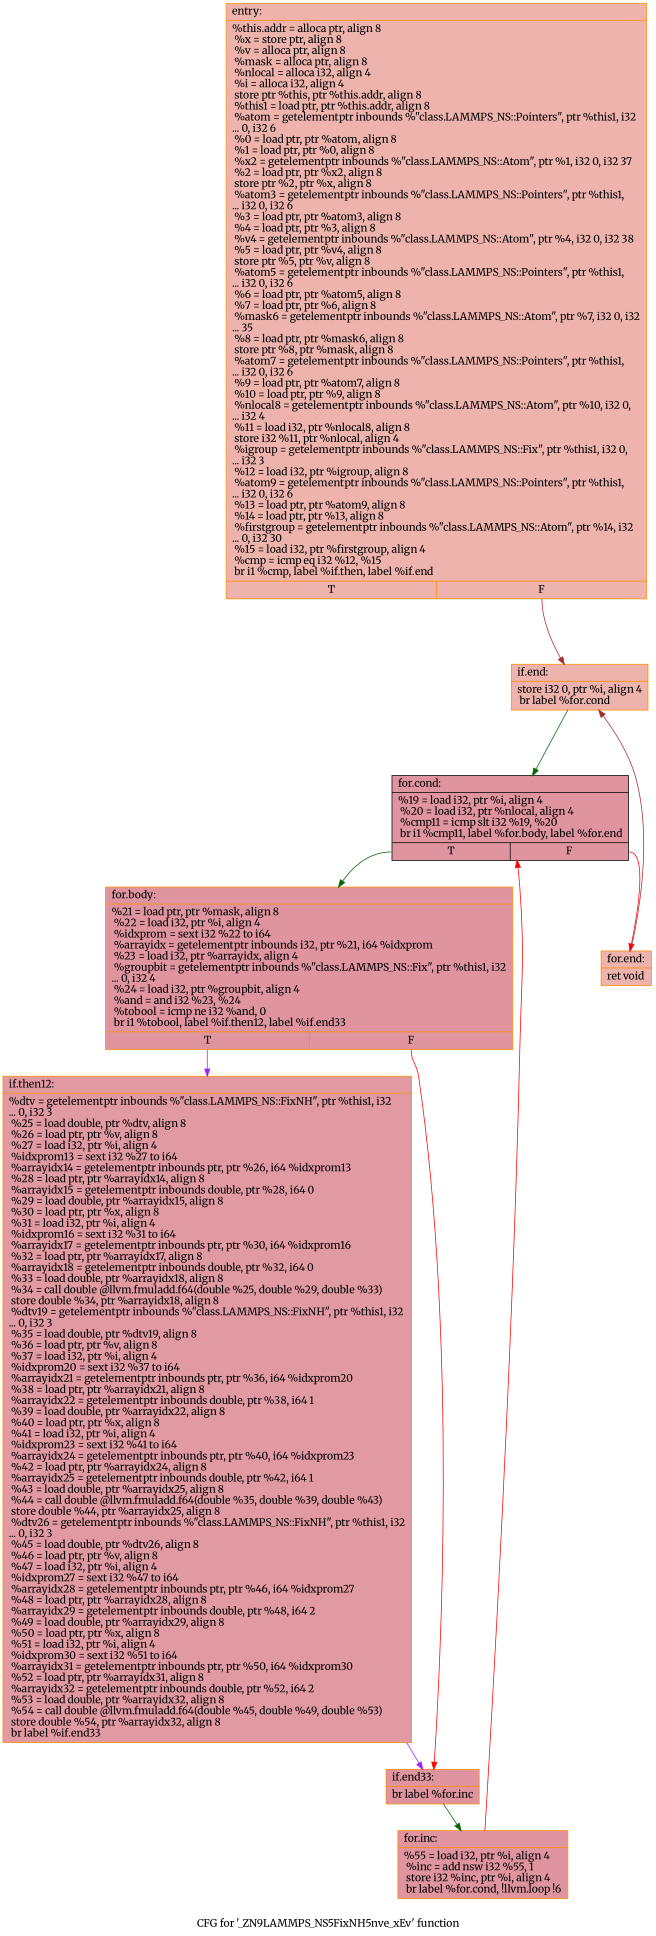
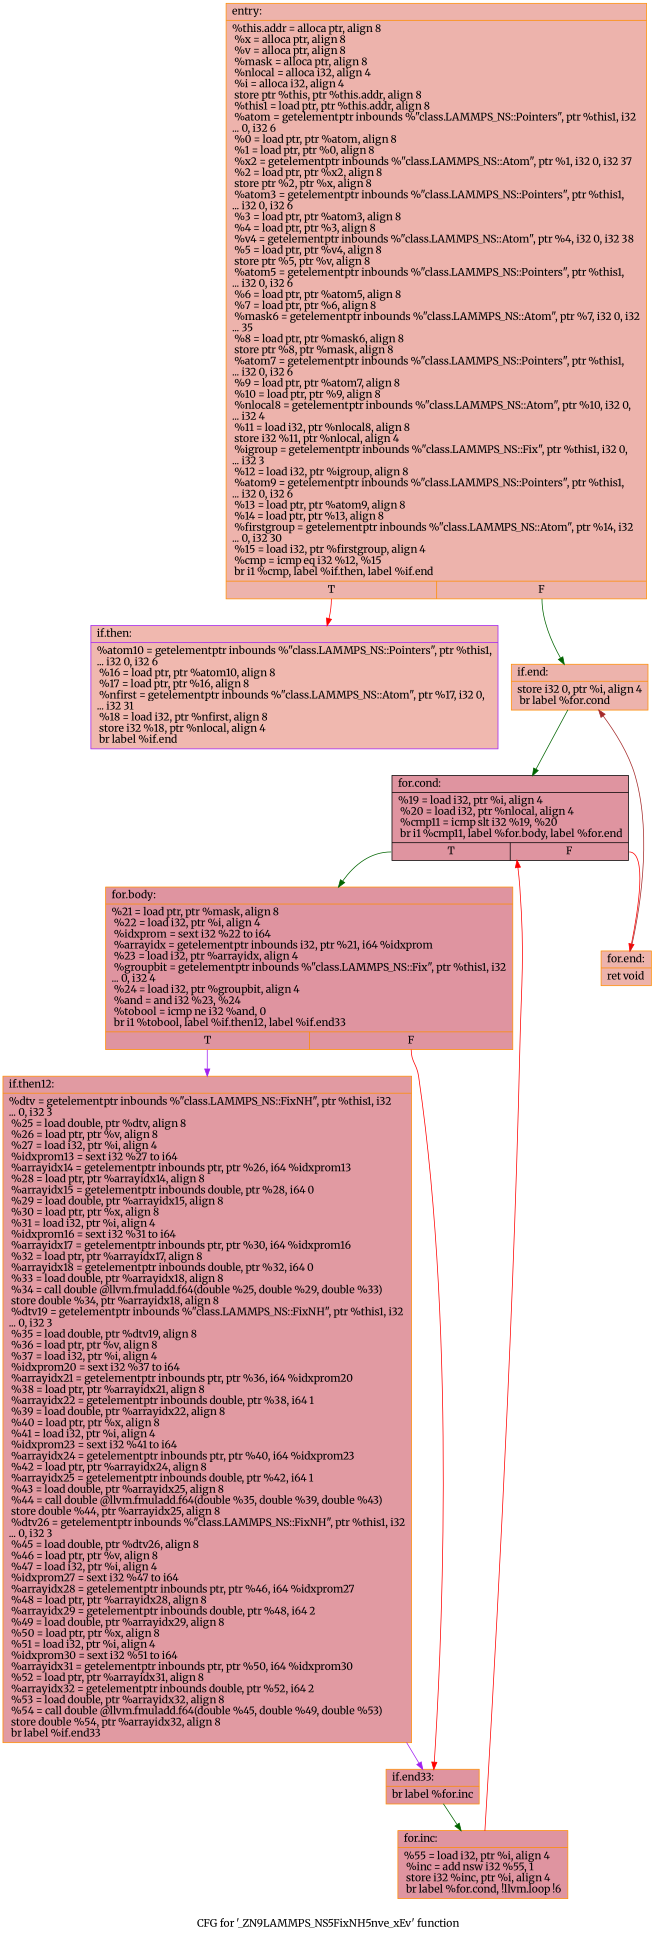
node "entry:": text "%x = store ptr, align 8" -> "%x = alloca ptr, align 8"
edge "entry:" -> "if.end:": color brown -> darkgreen
node "if.then:": added
